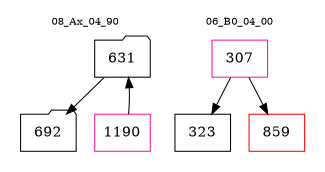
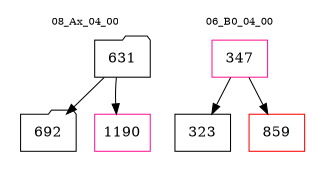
cluster "08_Ax_04_90": label "08_Ax_04_90" -> "08_Ax_04_00"
node "307": label "307" -> "347"
edge "1190" -> "631": reversed
